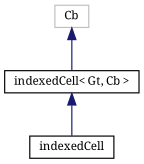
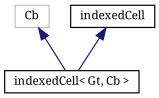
edge "indexedCell" -> "indexedCell< Gt, Cb >": reversed
